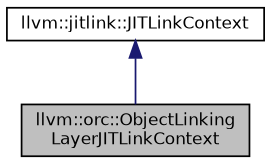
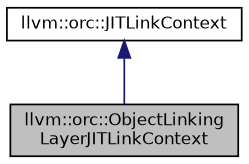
node "llvm::jitlink::JITLinkContext": label "llvm::jitlink::JITLinkContext" -> "llvm::orc::JITLinkContext"
